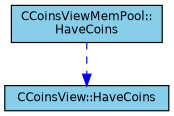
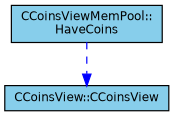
node "CCoinsView::HaveCoins": label "CCoinsView::HaveCoins" -> "CCoinsView::CCoinsView"
